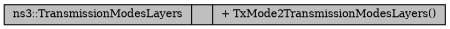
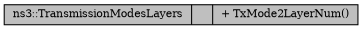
node "ns3::TransmissionModesLayers": text "+ TxMode2TransmissionModesLayers()" -> "+ TxMode2LayerNum()"
